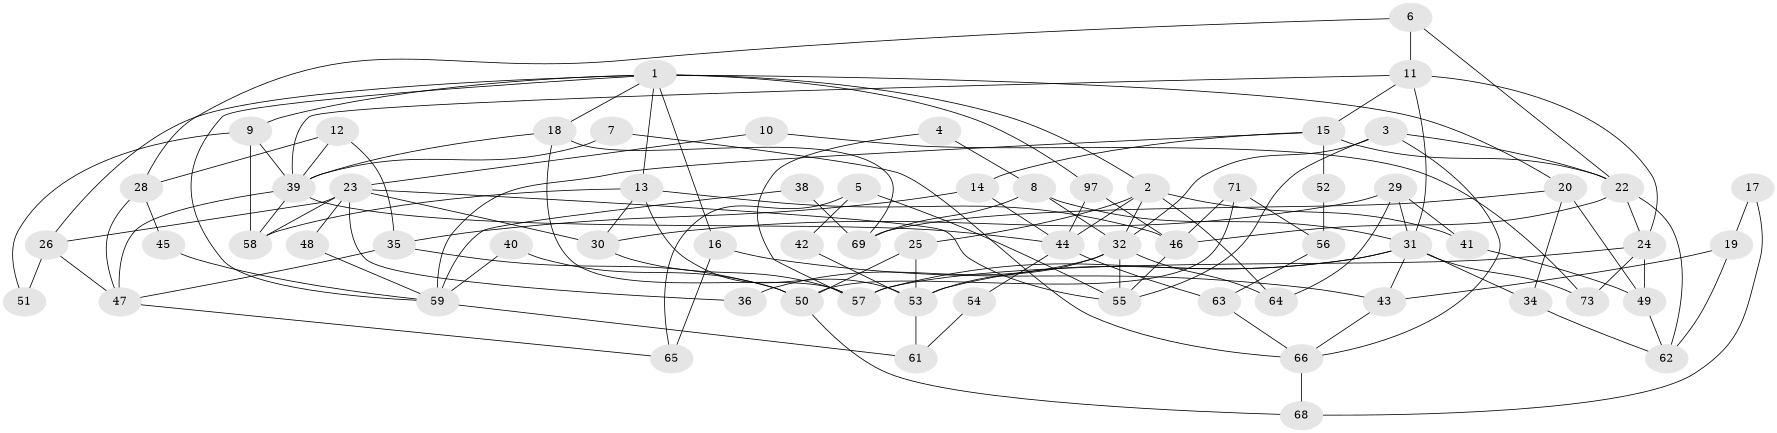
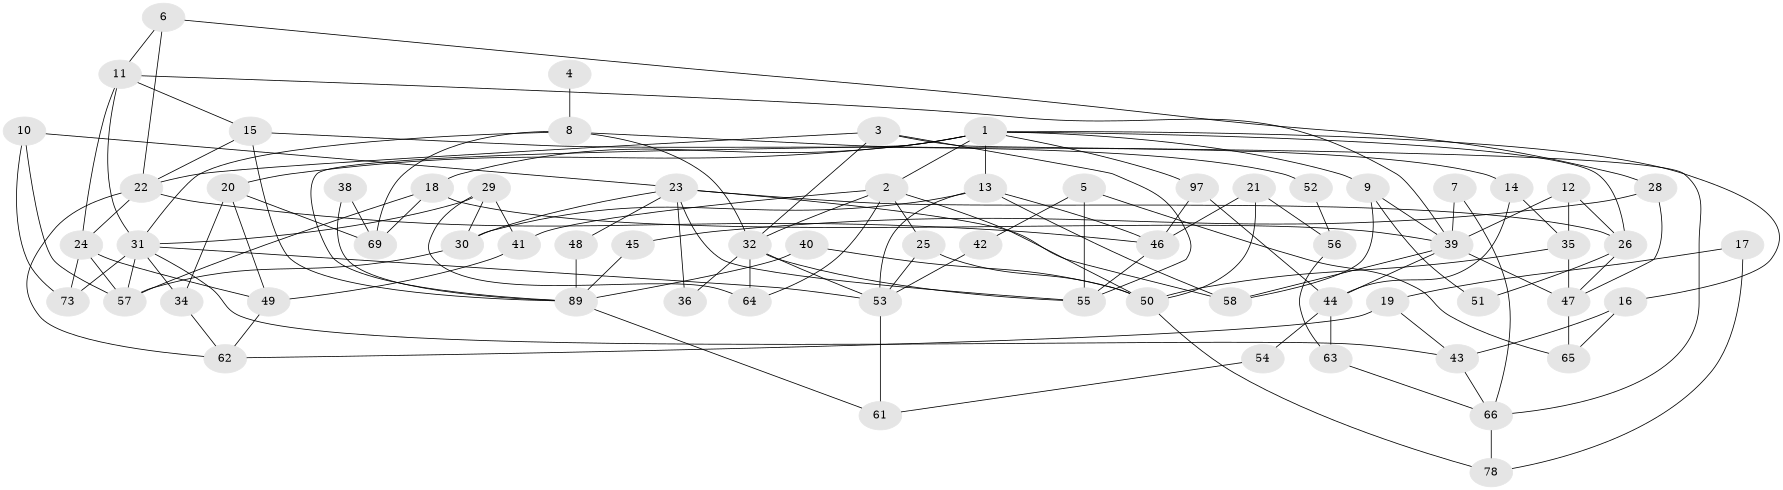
edge "15" -- "14": now "8" -- "14"
edge "12" -- "28": now "12" -- "26"
edge "4" -- "57": now "10" -- "57"
node "71": label "71" -> "21"
edge "2" -- "44": now "2" -- "50"
node "59": label "59" -> "89"
node "68": label "68" -> "78"
